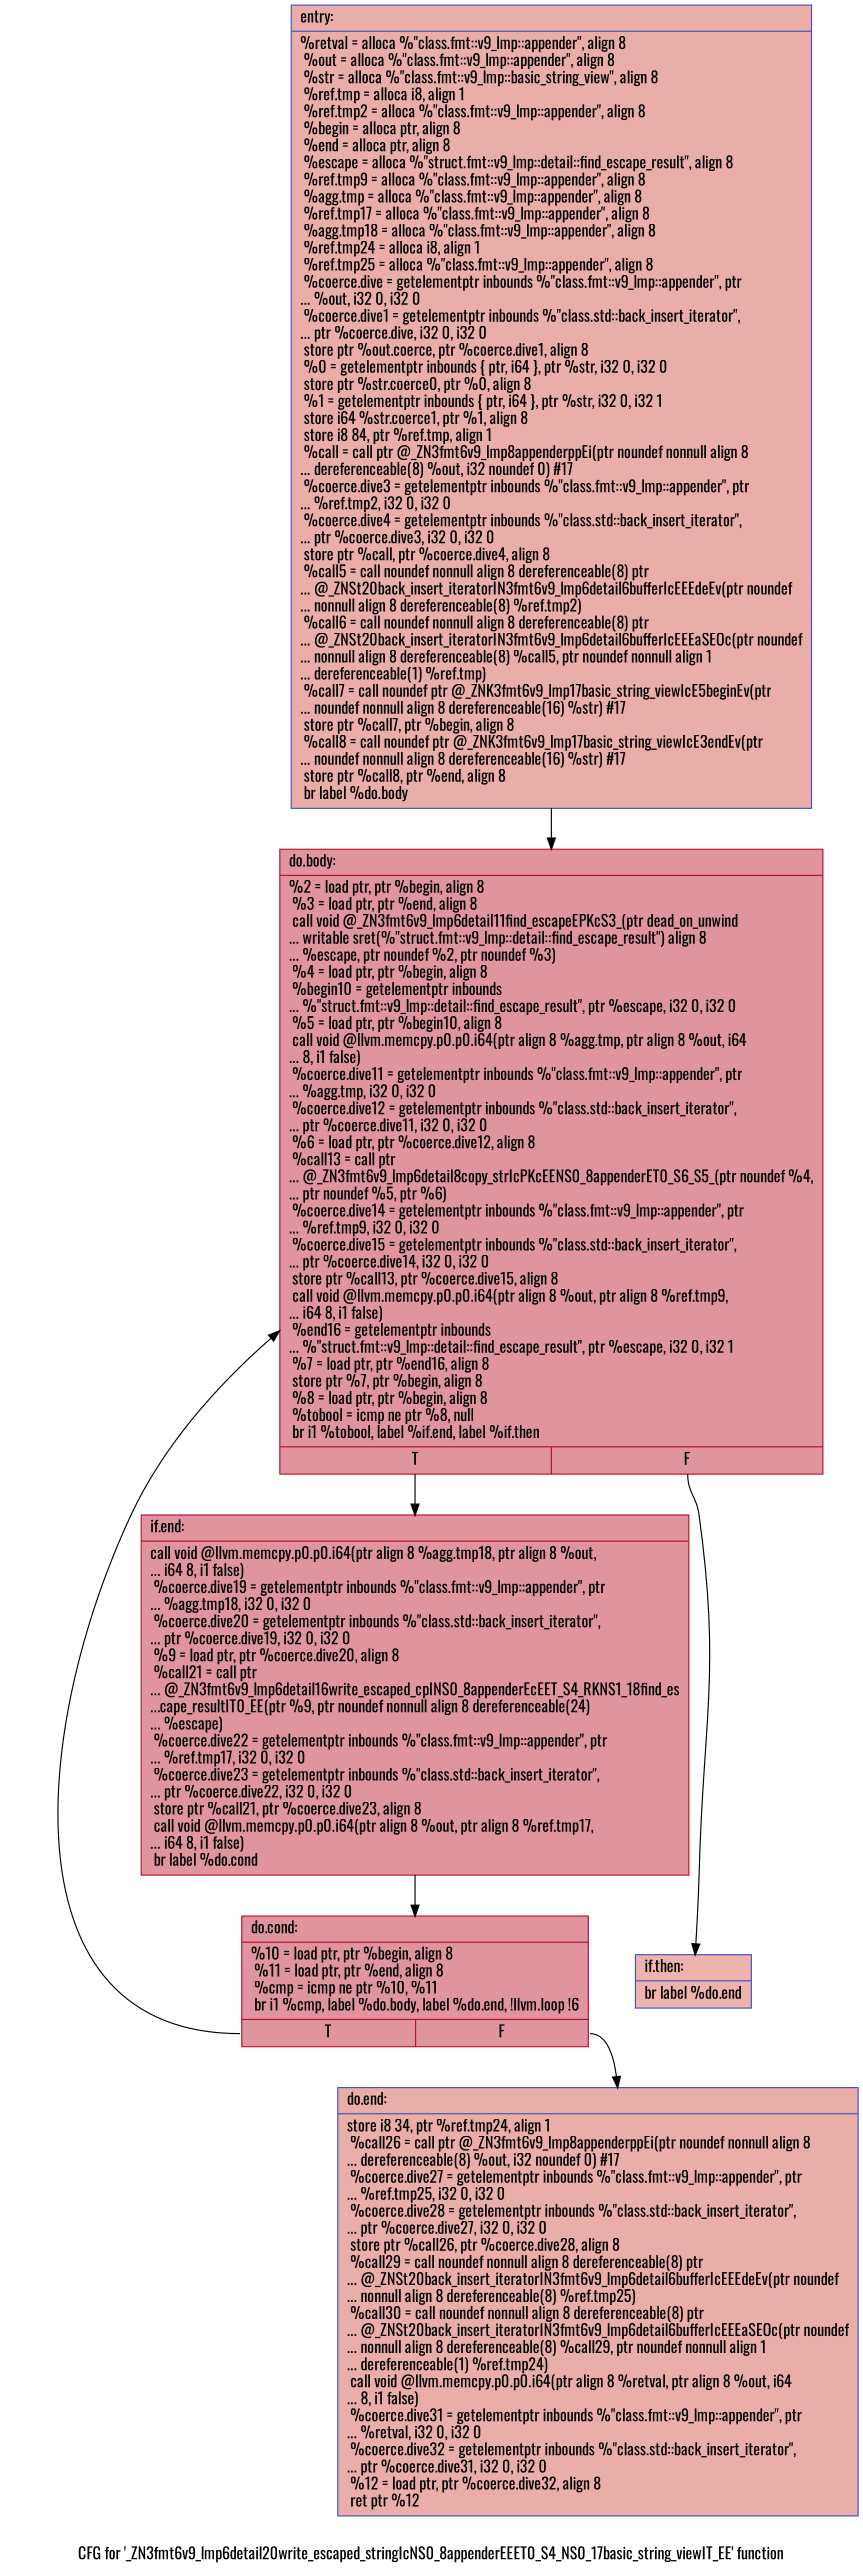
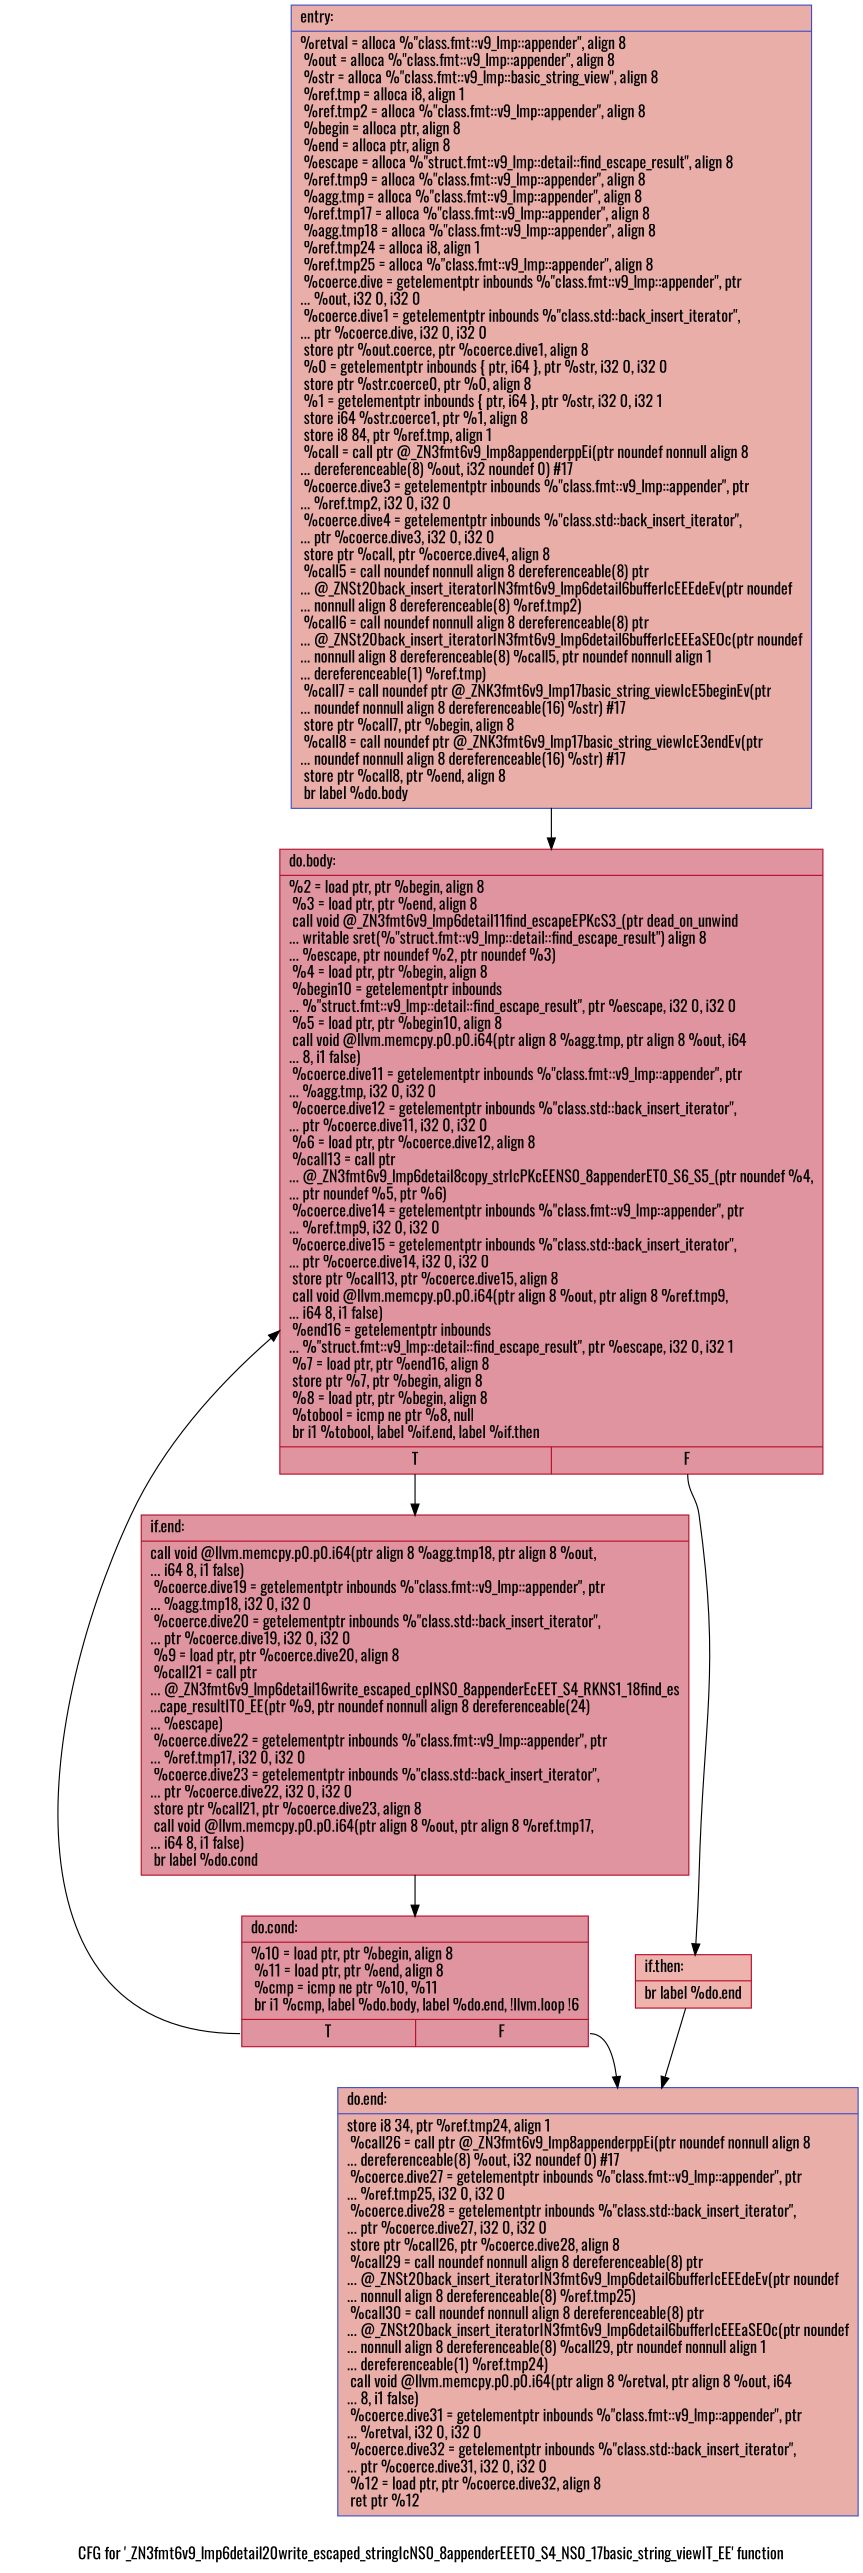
node "if.then:": color #3d50c3ff -> #b70d28ff
edge "if.then:" -> "do.end:": added
